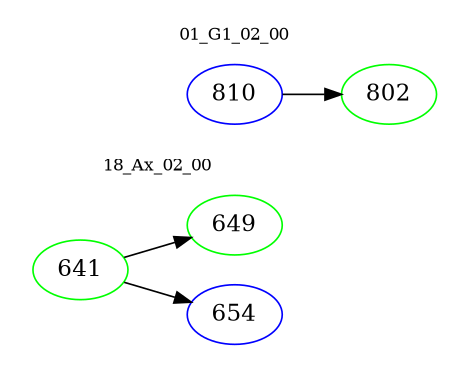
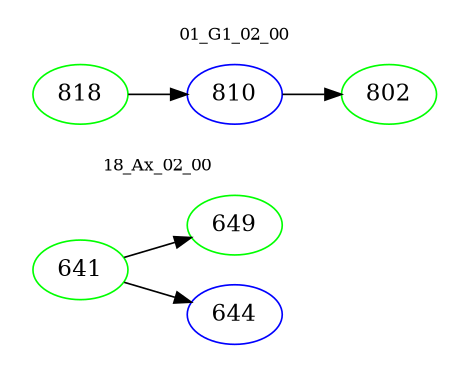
node "818": added
node "654": label "654" -> "644"
